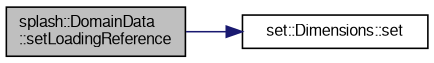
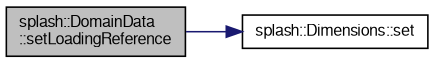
node "set::Dimensions::set": label "set::Dimensions::set" -> "splash::Dimensions::set"
